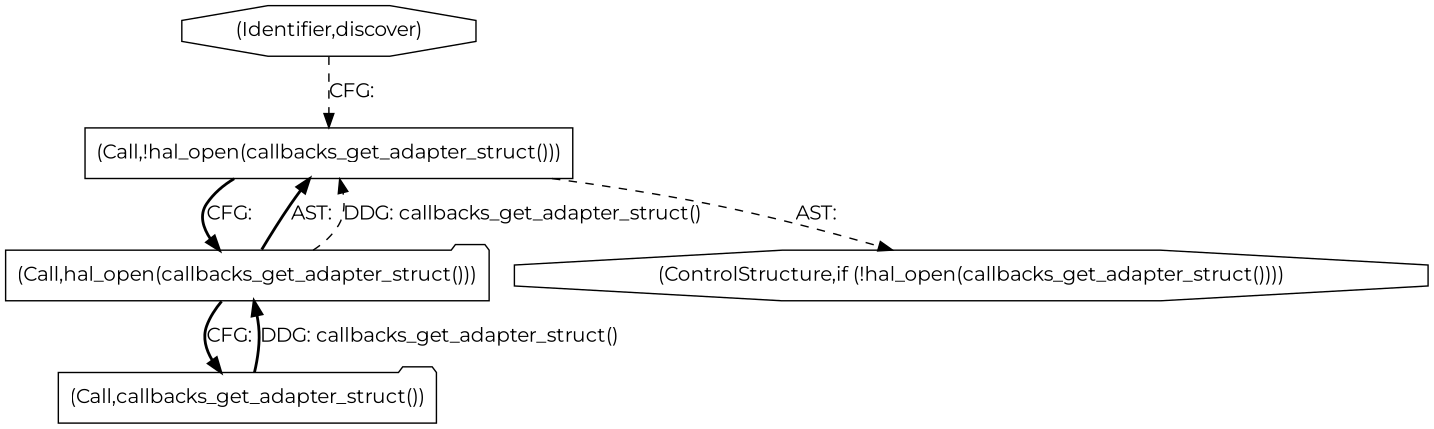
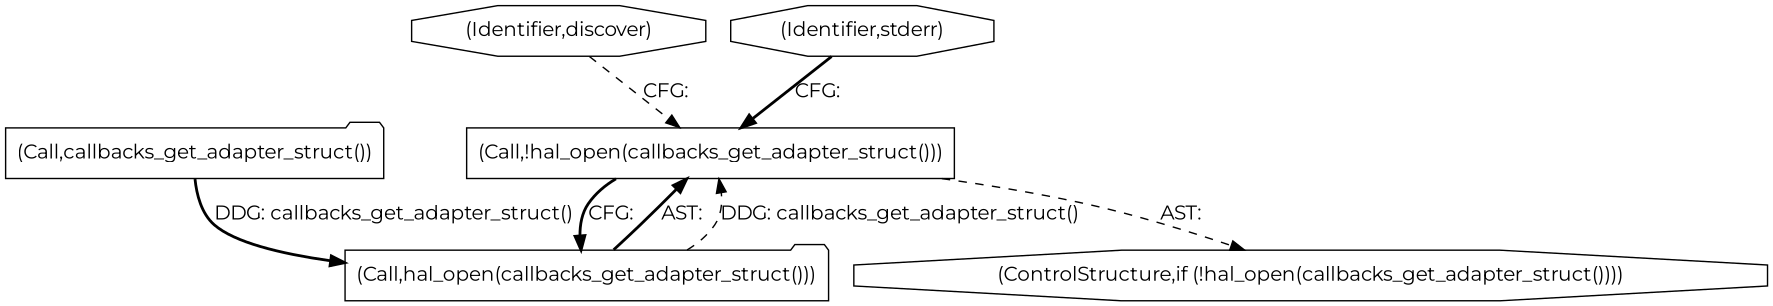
node "(Identifier,stderr)": added
edge "(Call,hal_open(callbacks_get_adapter_struct()))" -> "(Call,callbacks_get_adapter_struct())": removed, label "CFG:"
